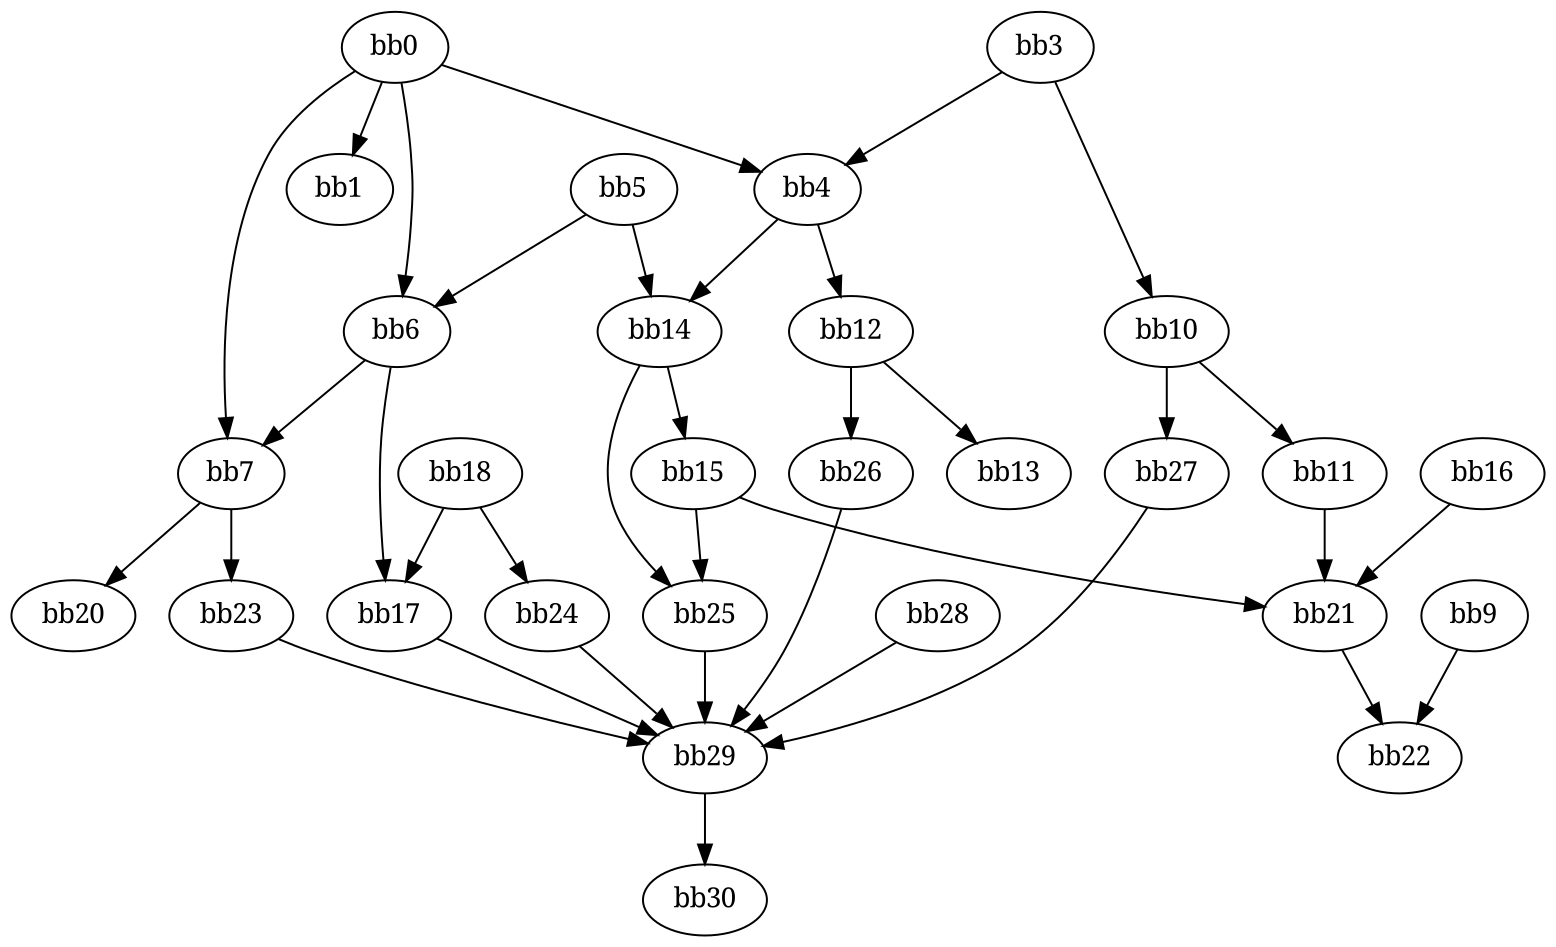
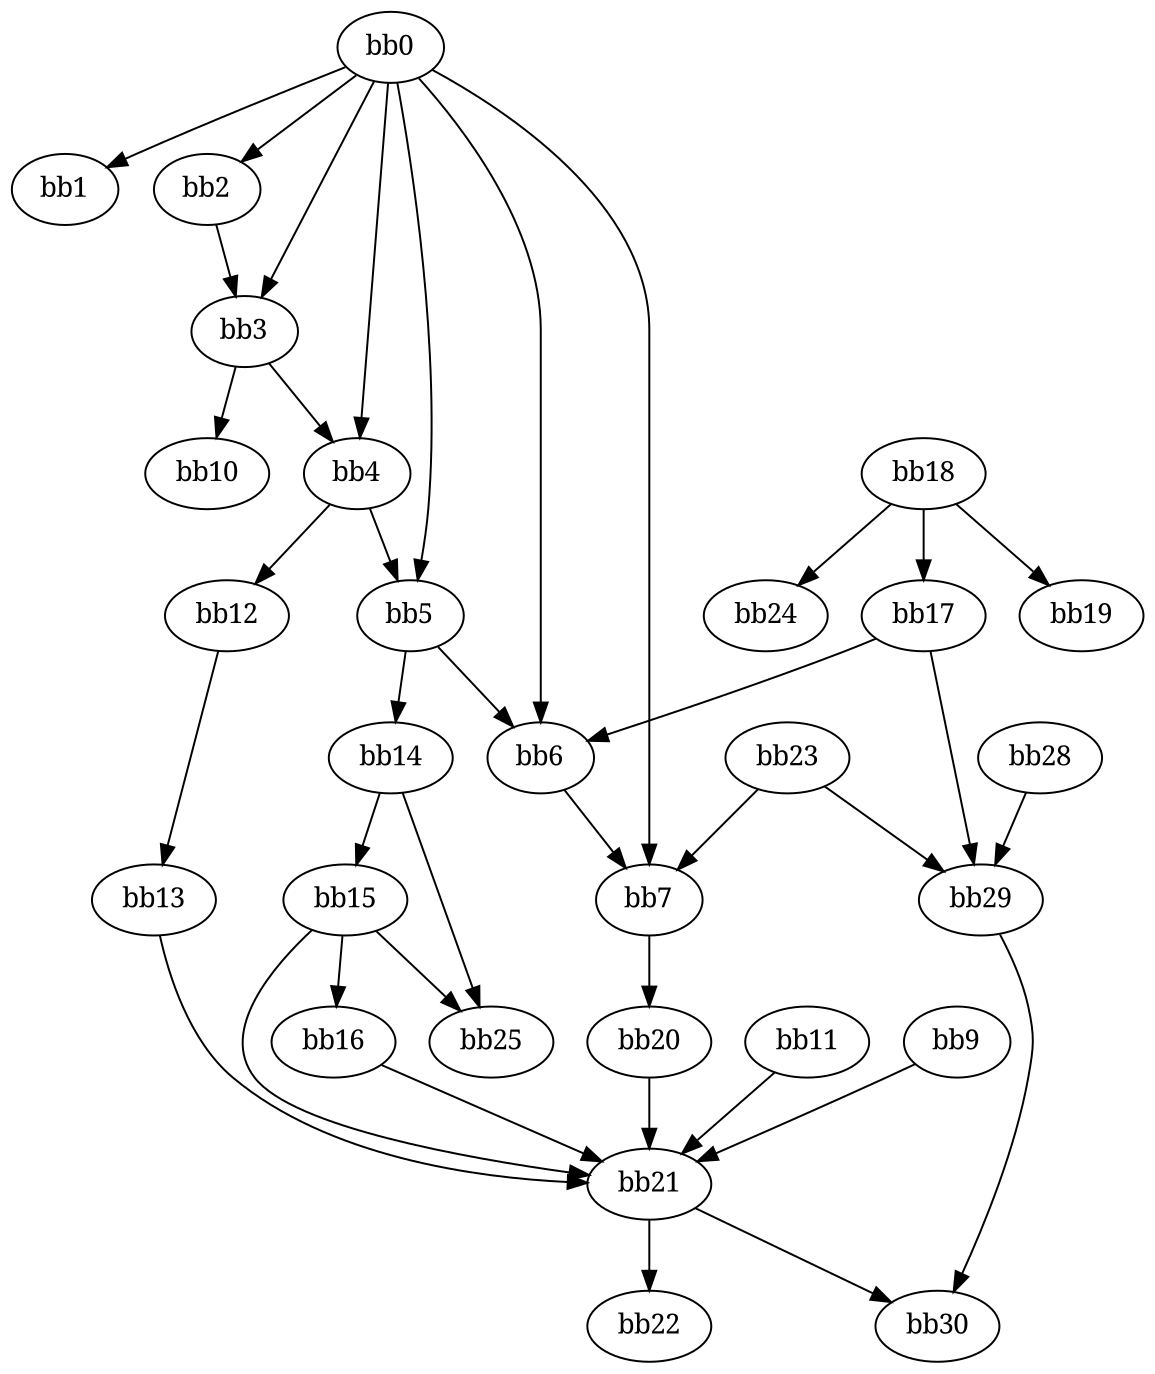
edge "bb0" -> "bb3": added
node "bb2": added
edge "bb4" -> "bb14": now "bb4" -> "bb5"
edge "bb0" -> "bb5": added
edge "bb10" -> "bb11": removed
edge "bb6" -> "bb17": reversed
node "bb26": removed
node "bb27": removed
edge "bb7" -> "bb23": reversed
node "bb19": added
edge "bb25" -> "bb29": removed
edge "bb9" -> "bb22": now "bb9" -> "bb21"
edge "bb24" -> "bb29": removed
edge "bb15" -> "bb16": added
edge "bb20" -> "bb21": added
edge "bb13" -> "bb21": added
edge "bb21" -> "bb30": added
